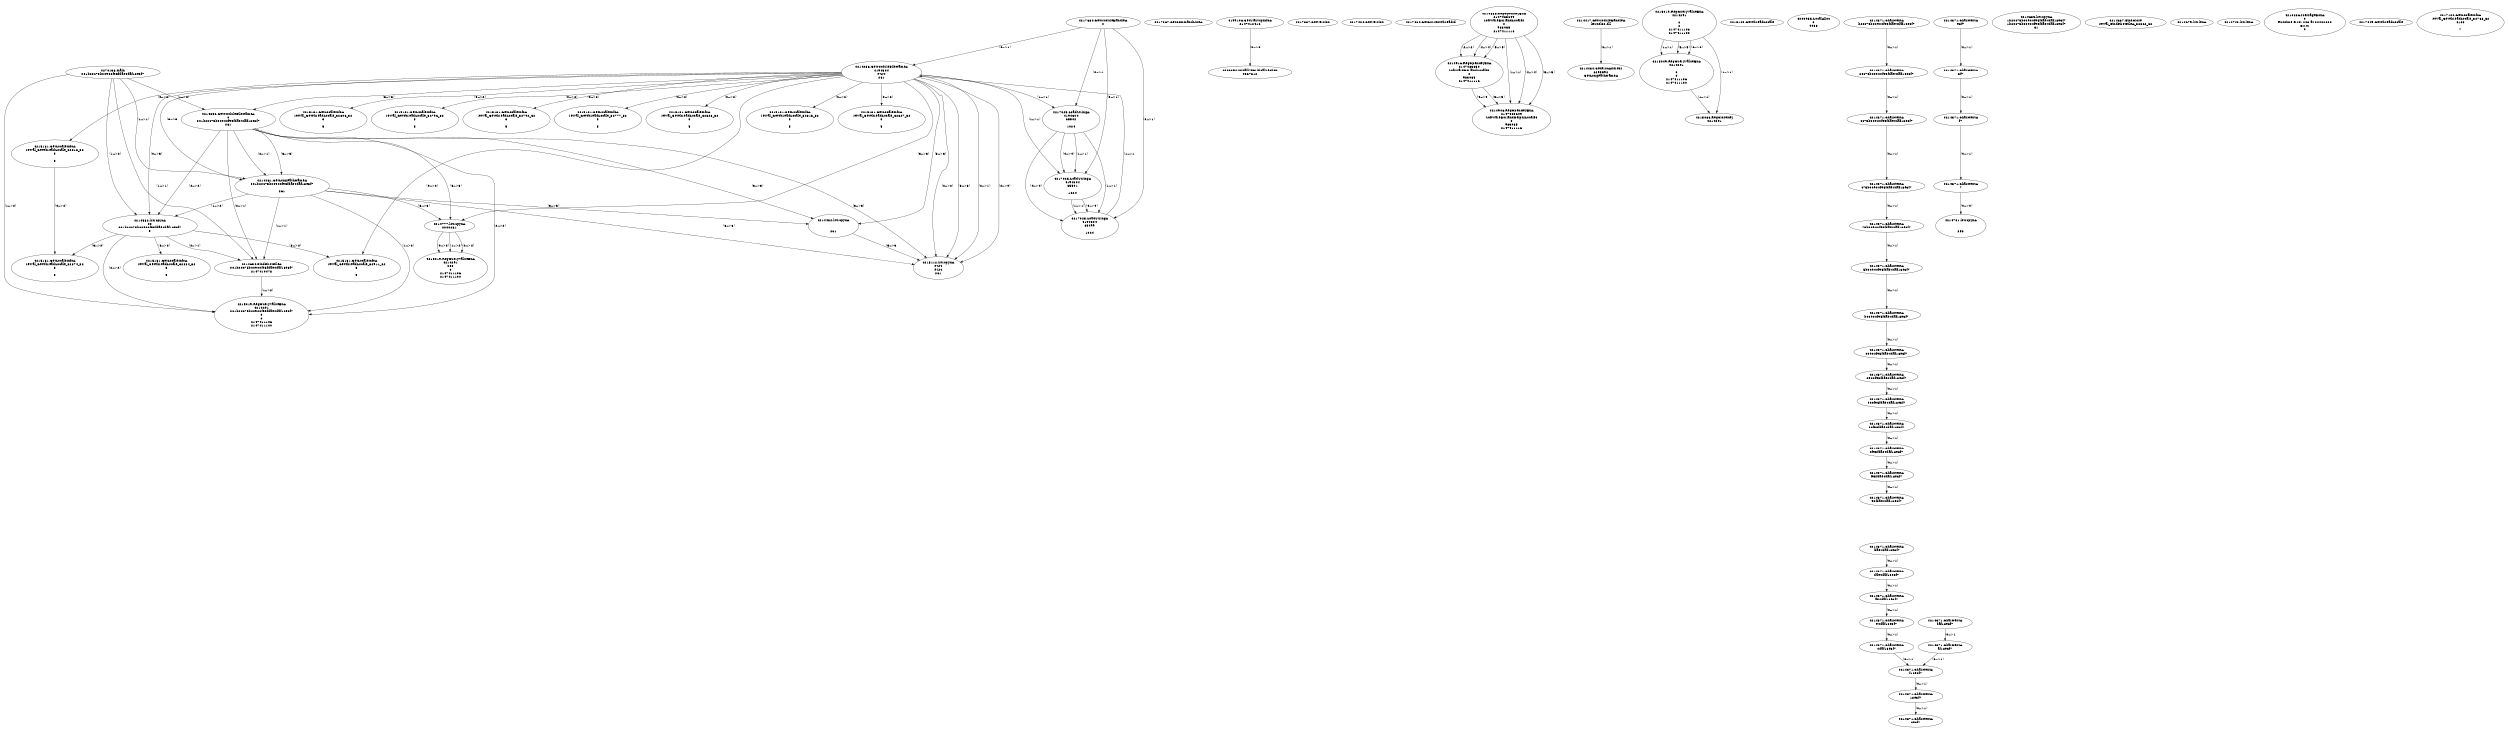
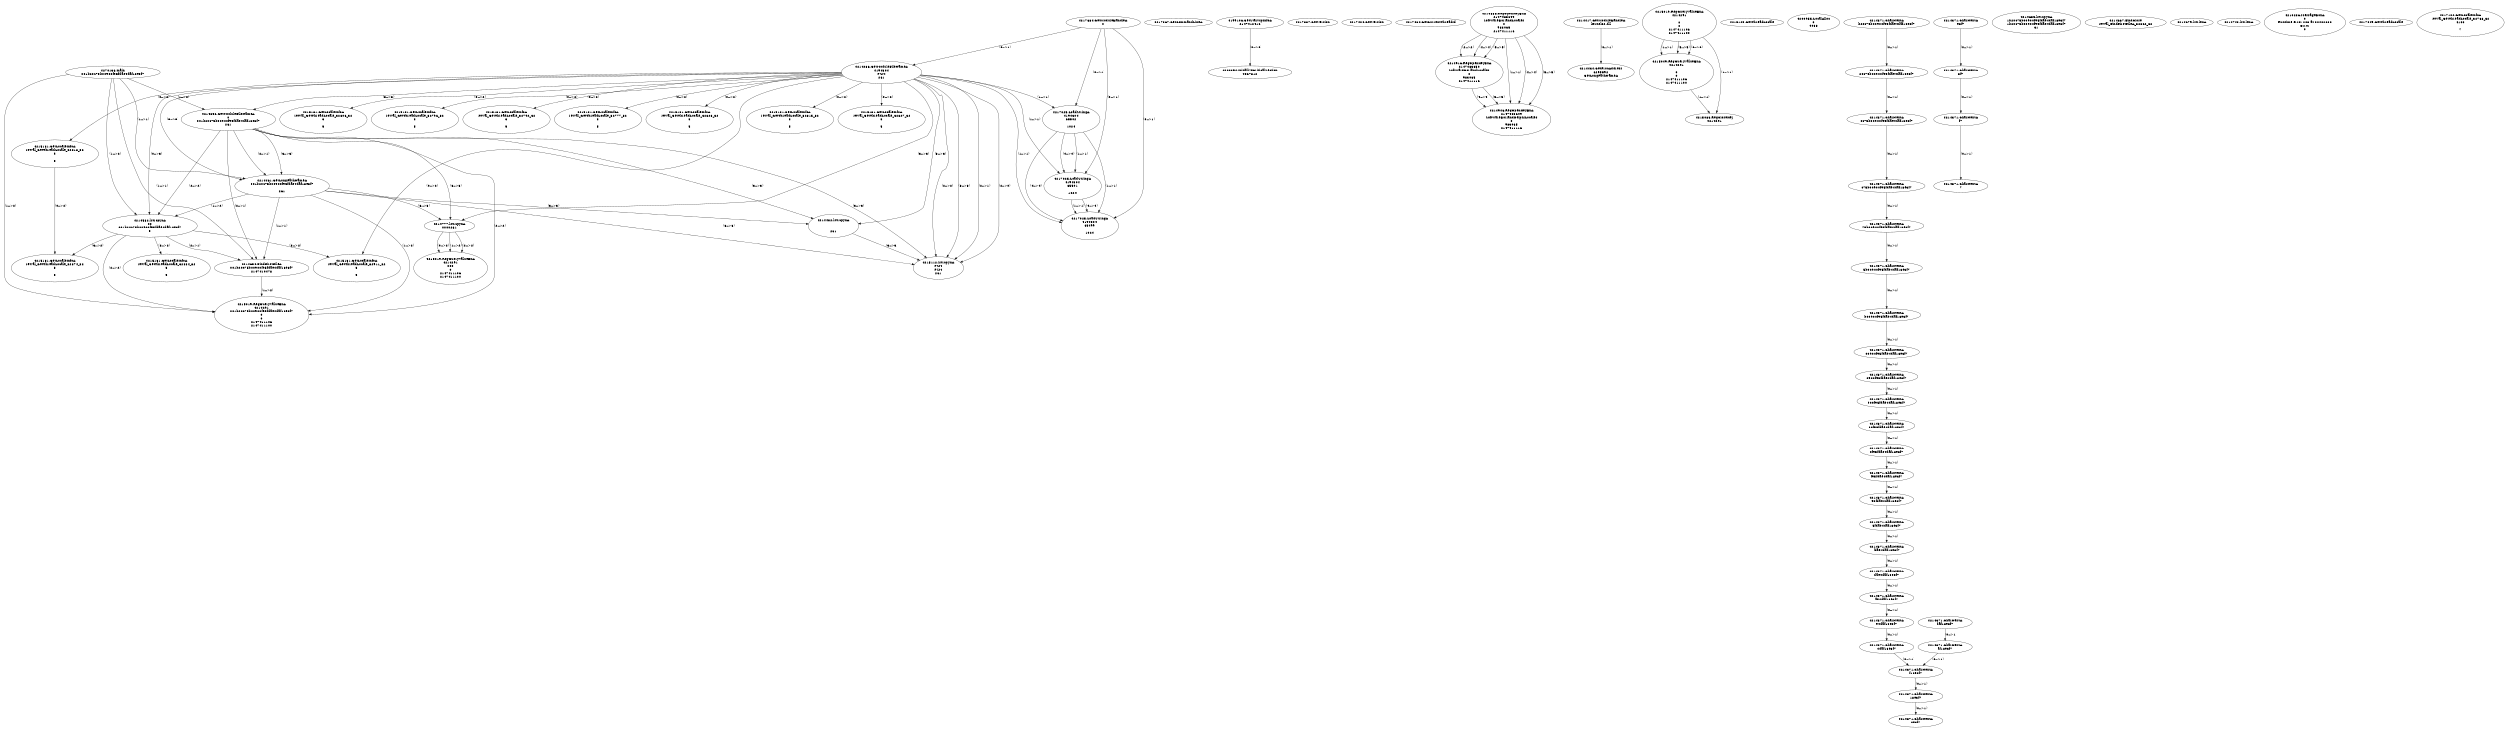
edge "4217025.LoadStringA 4194304 65499 1024" -> "4214286.GetModuleFileNameA 4194304 PZM 261": reversed
node "4214731.lstrcpynA 258": removed
node "4214371.CharNextA 5fdae4daf18e3f7": added
